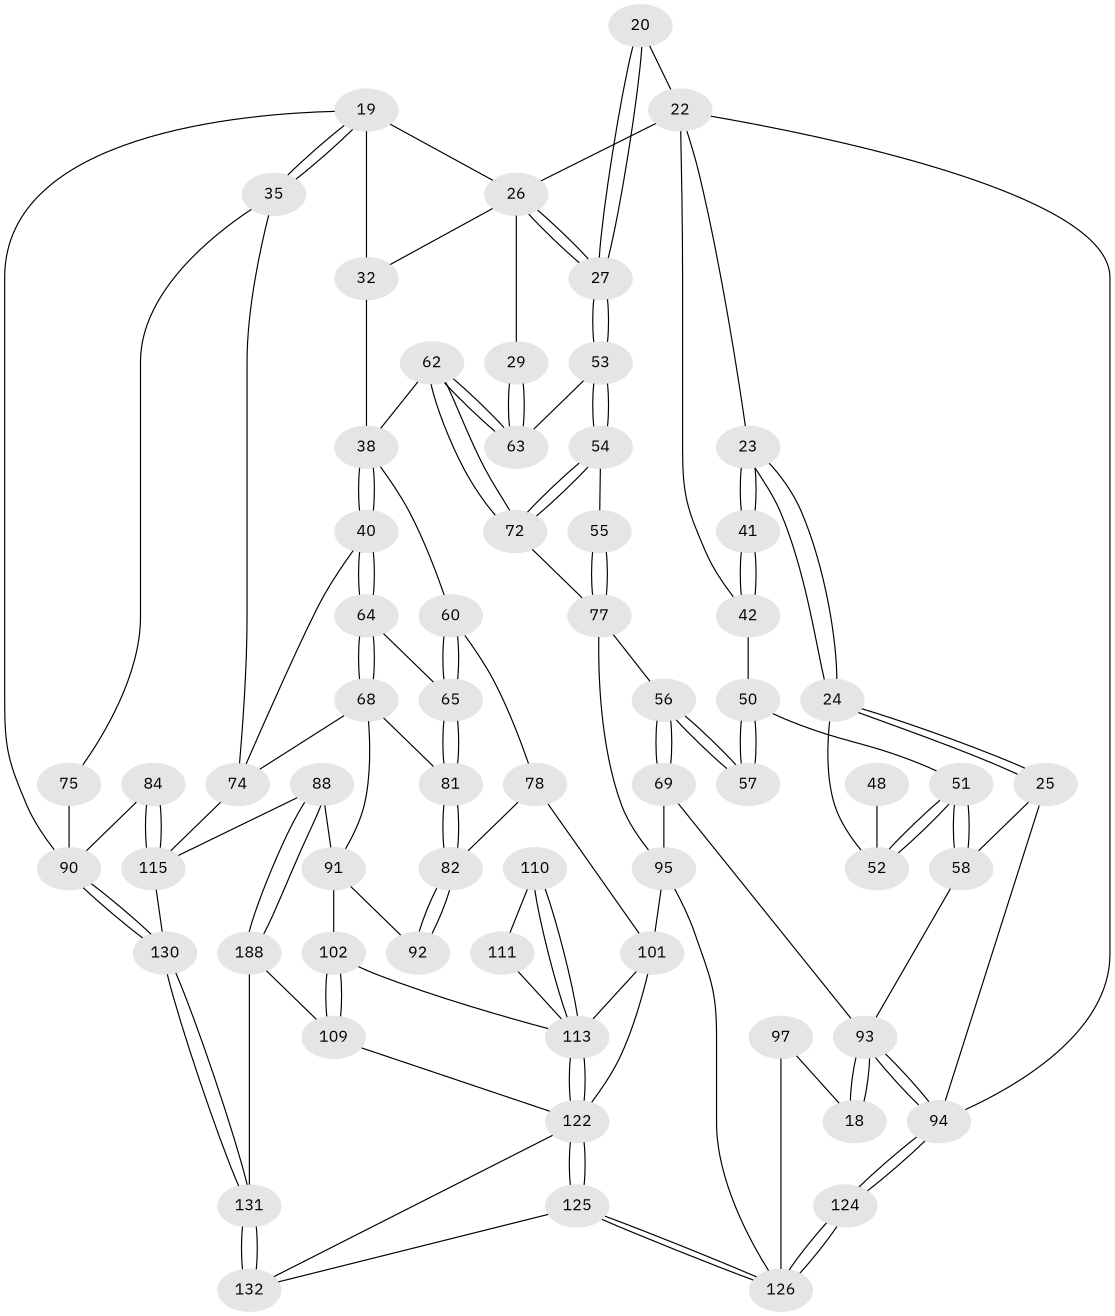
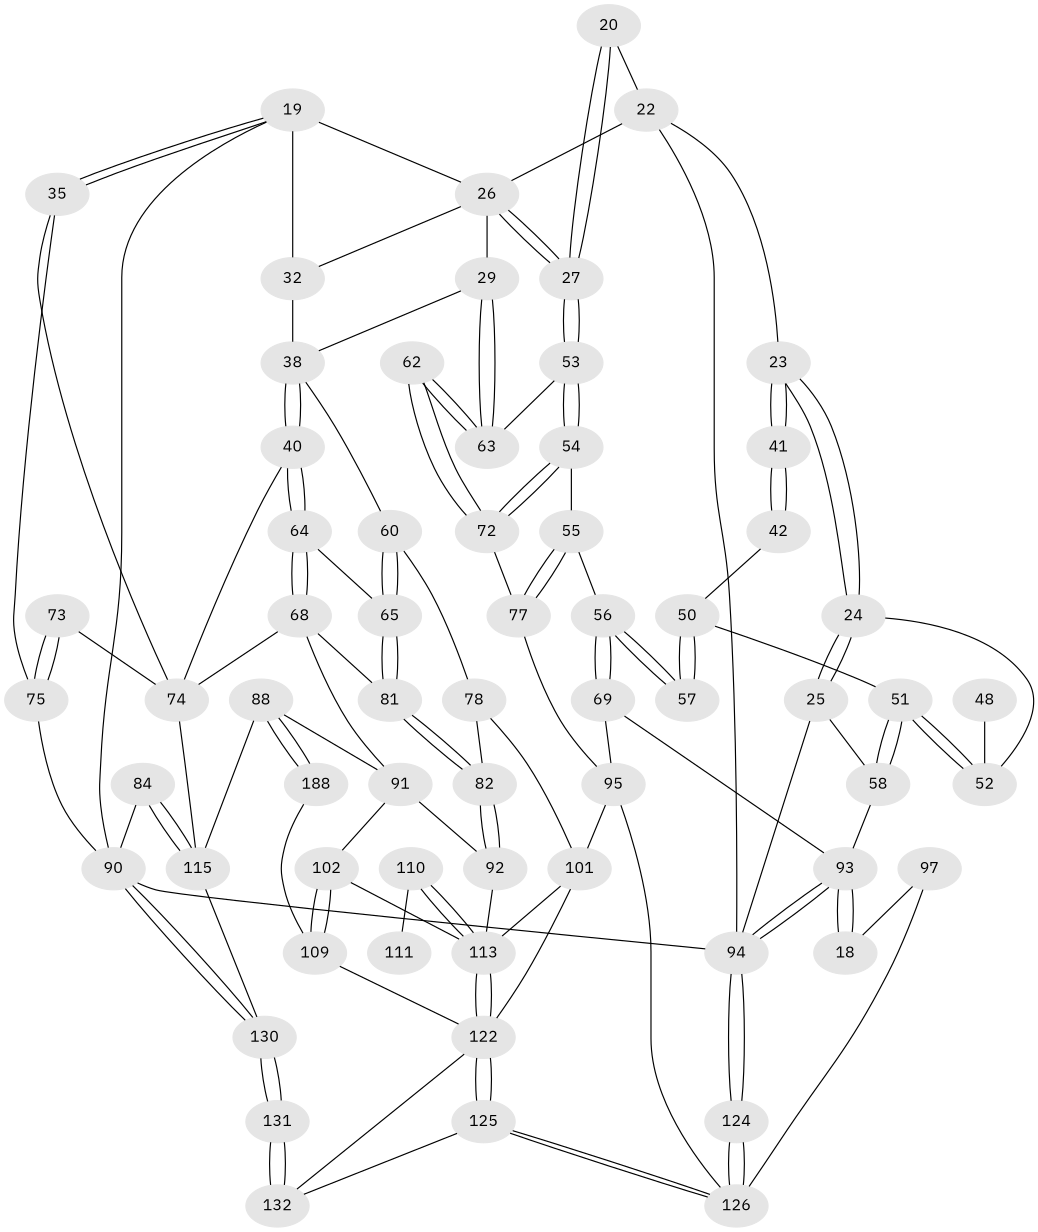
edge "22" -- "42": removed
edge "62" -- "38": now "29" -- "38"
node "73": added
edge "77" -- "56": now "55" -- "56"
edge "90" -- "94": added
edge "111" -- "113": now "92" -- "113"
edge "188" -- "131": removed
